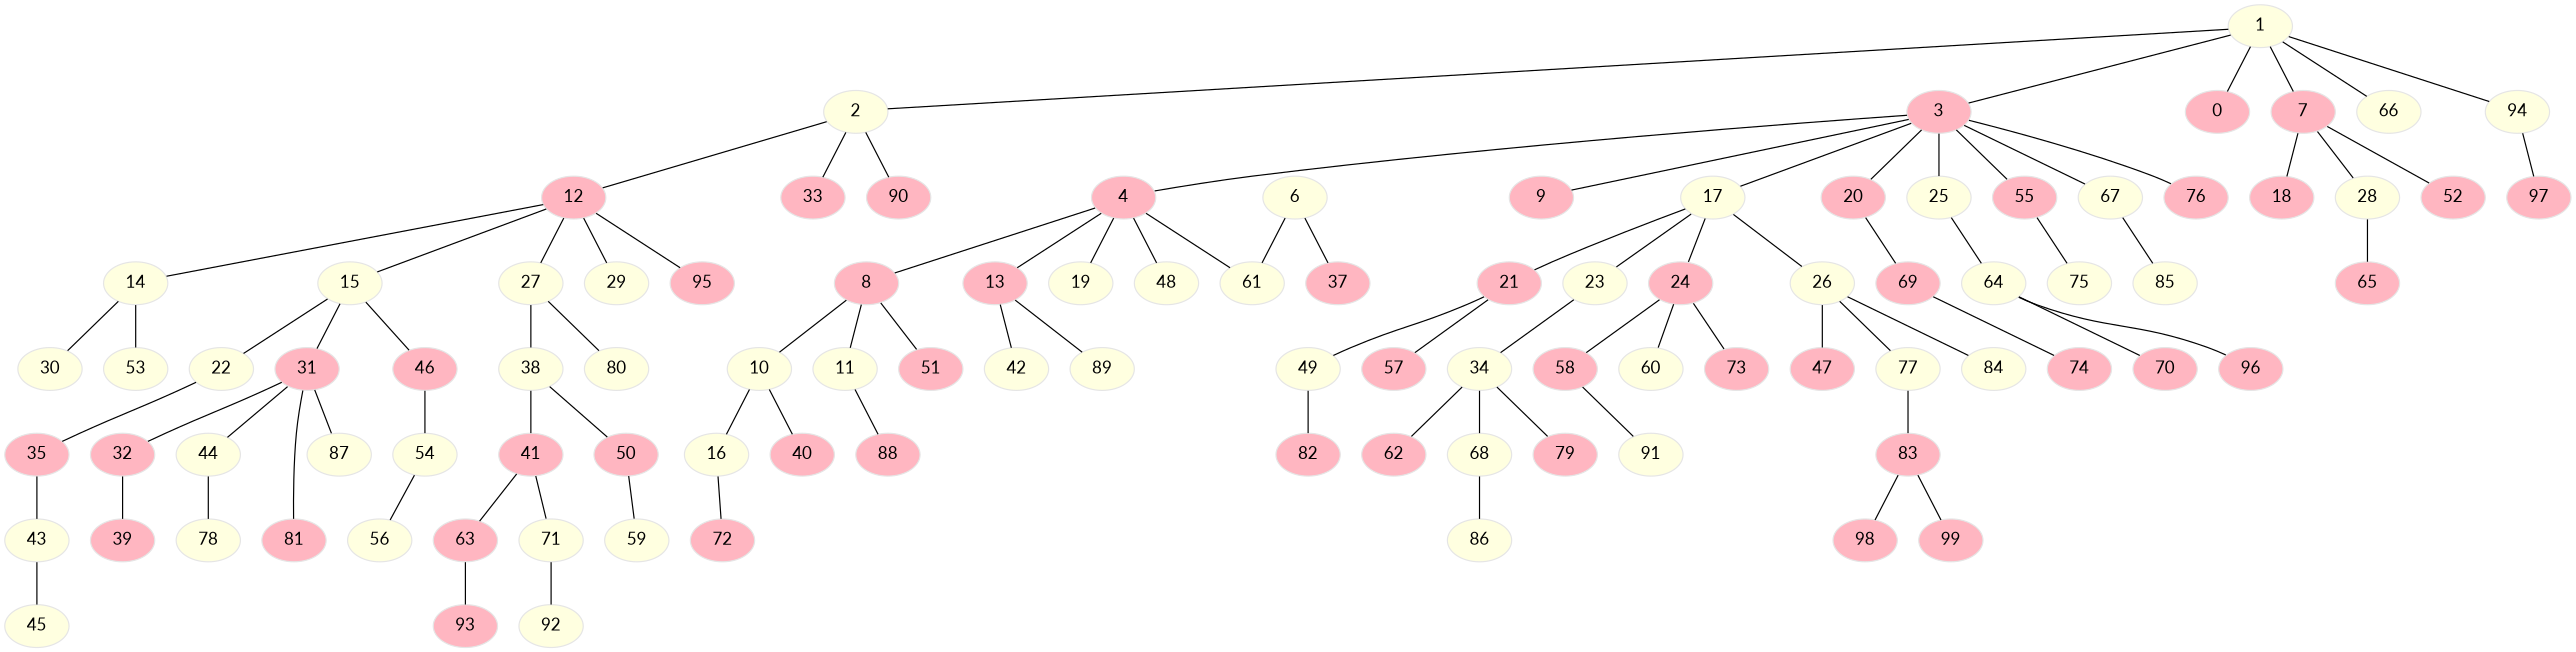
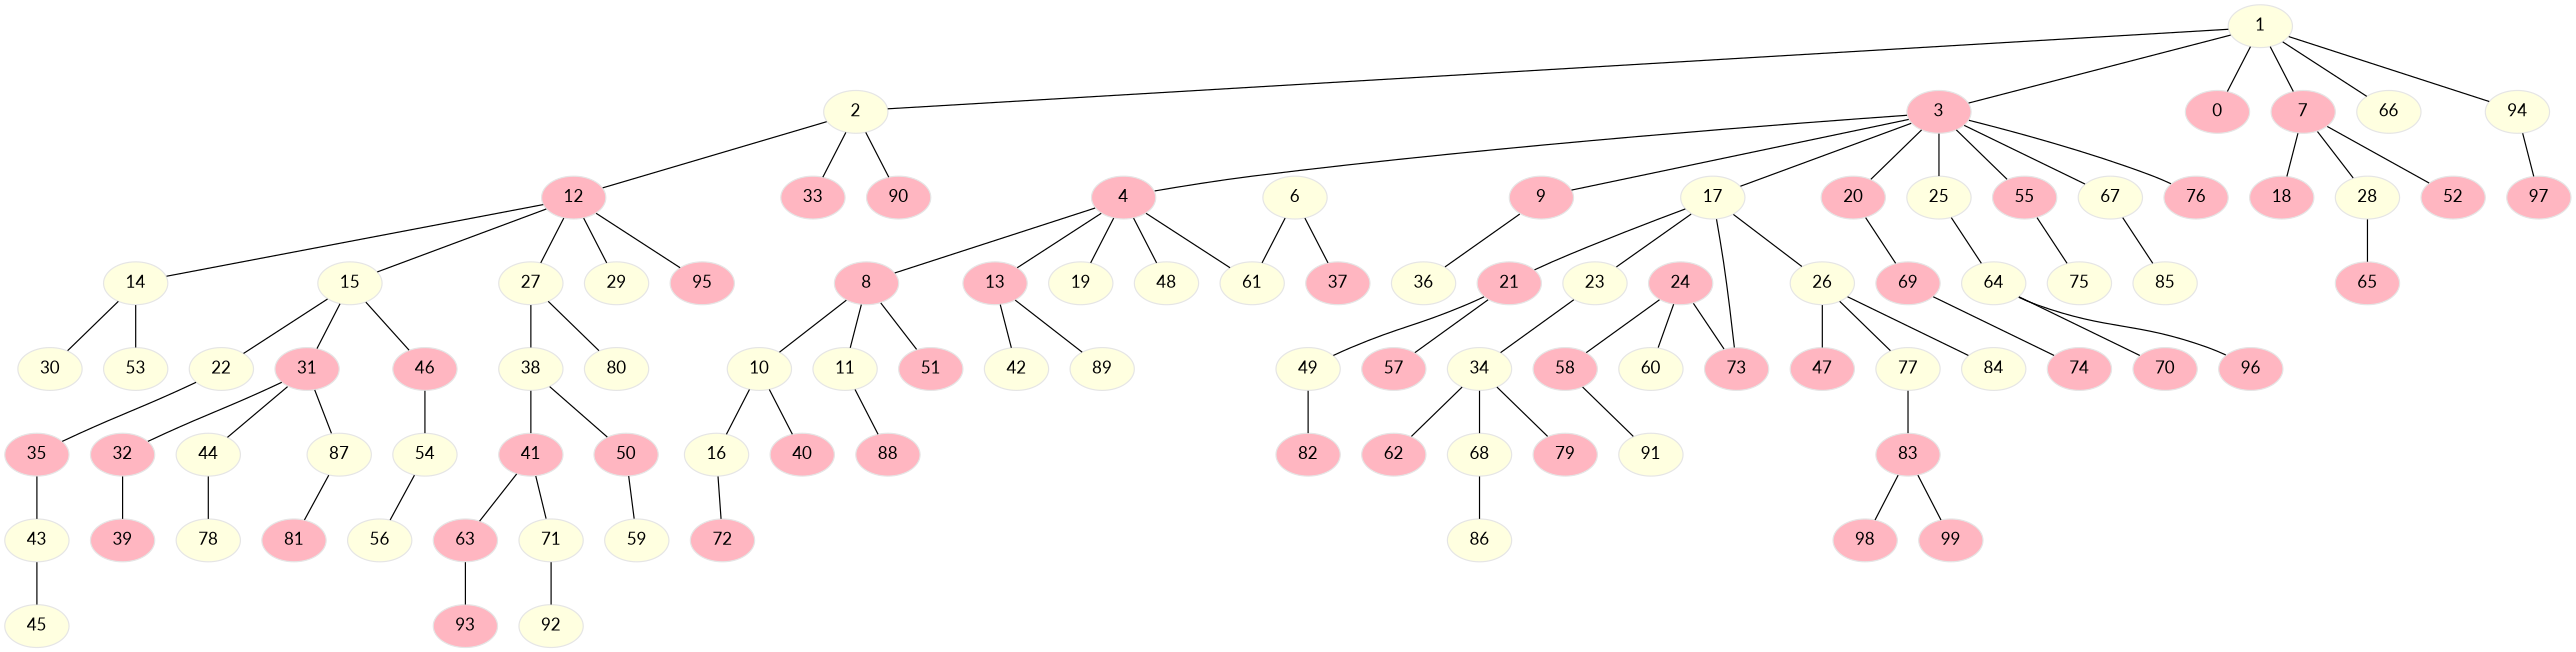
edge "17" -- "24": now "17" -- "73"
node "36": added
edge "31" -- "81": now "87" -- "81"
